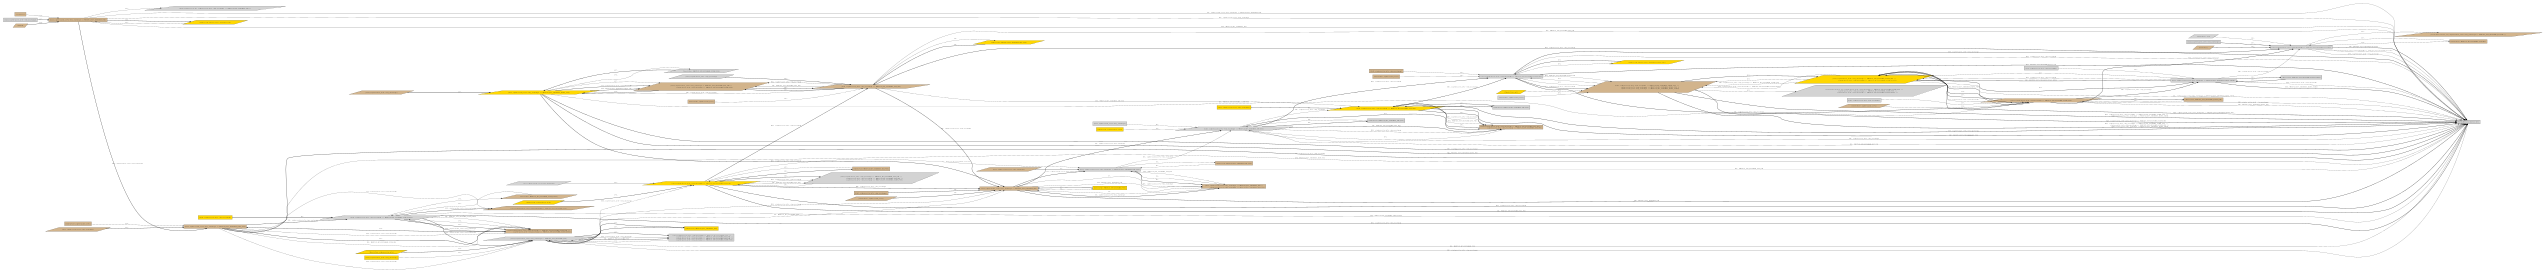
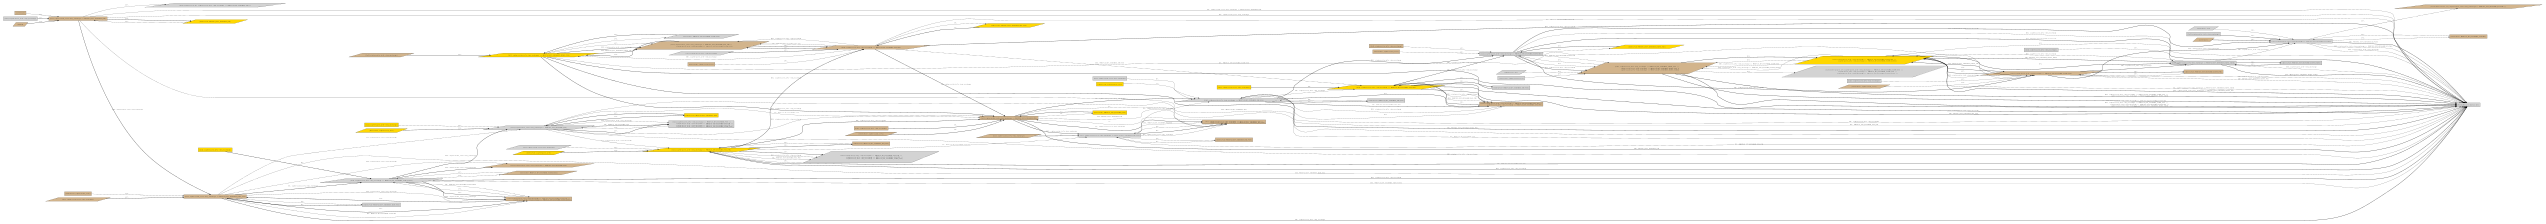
node "(Identifier,ssl)": fillcolor gold -> lightgrey
node "(Identifier,MBEDTLS_KEY_EXCHANGE_ECDH_RSA)": added
